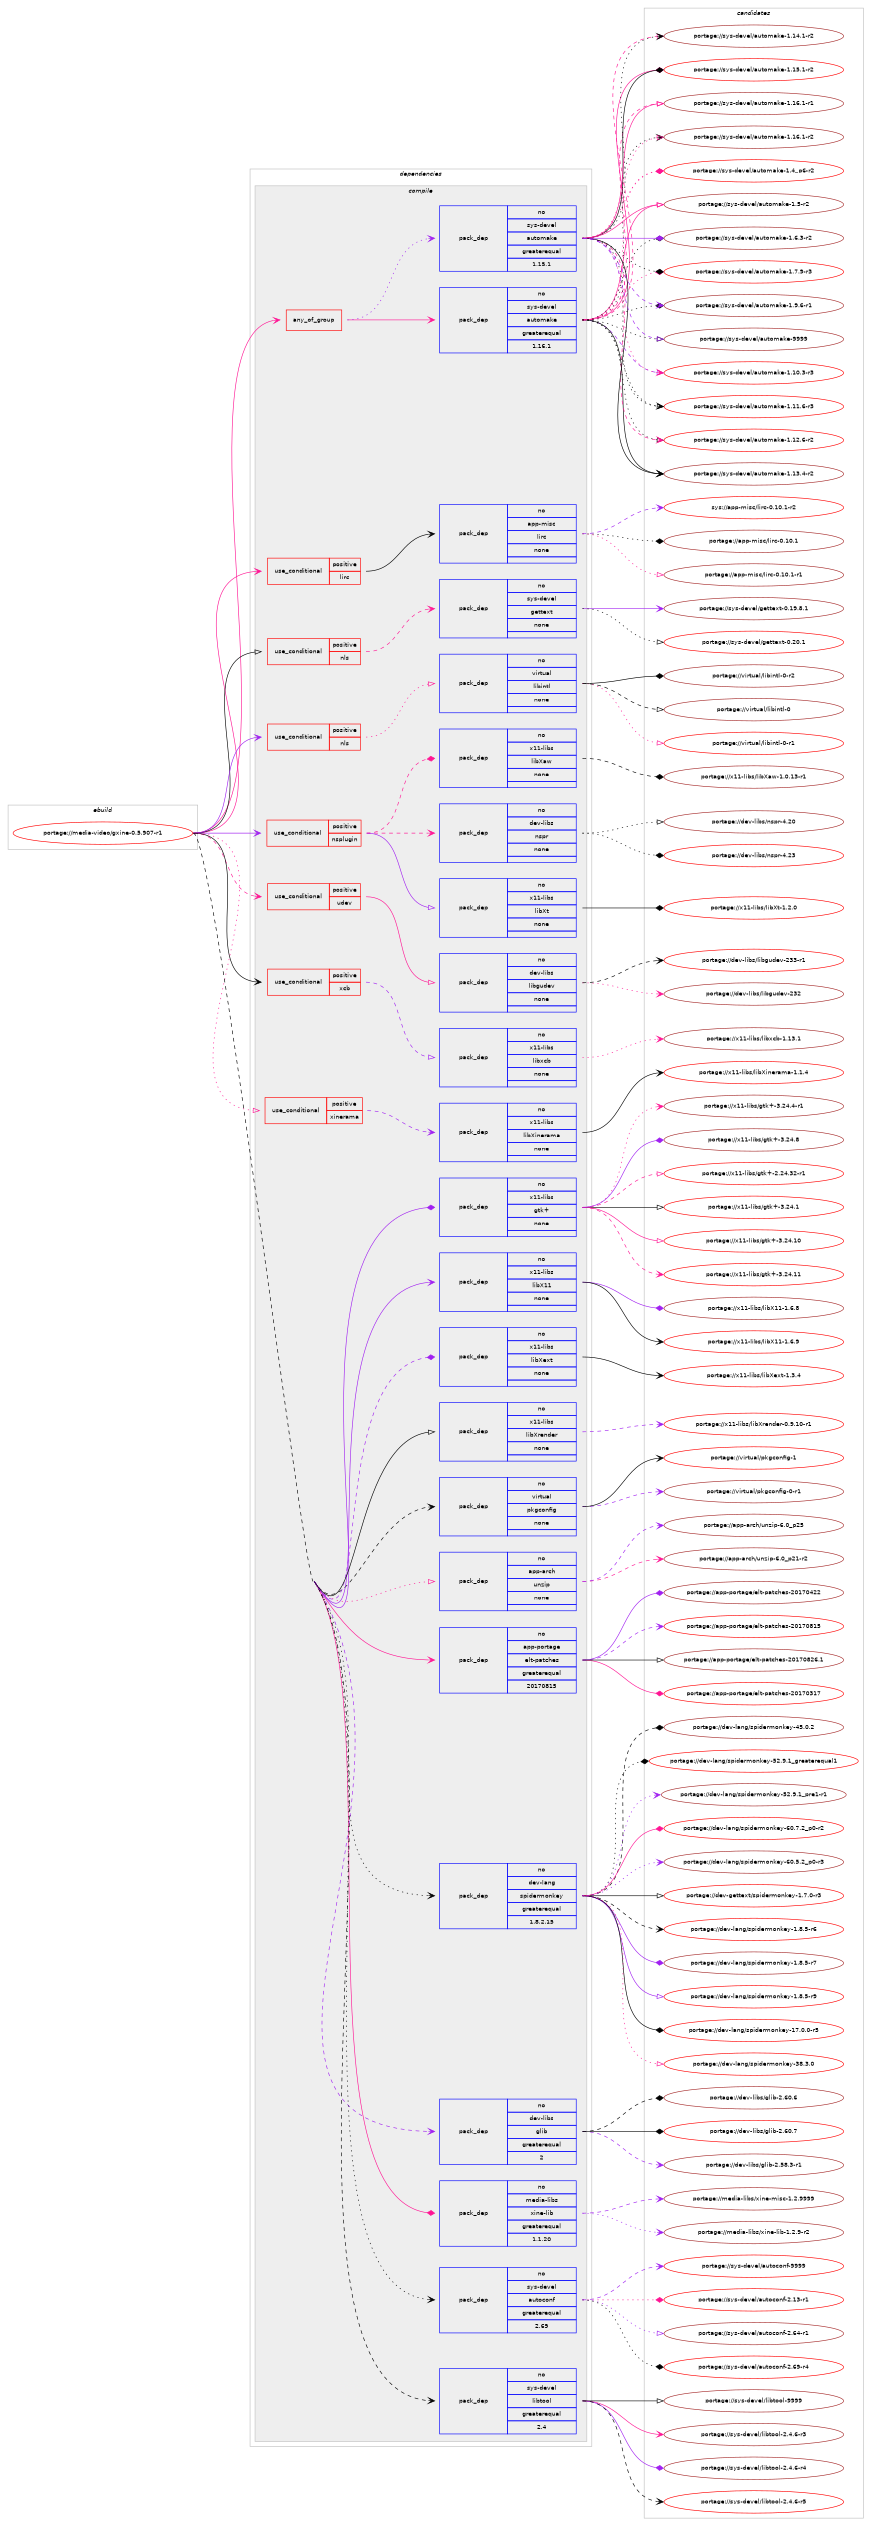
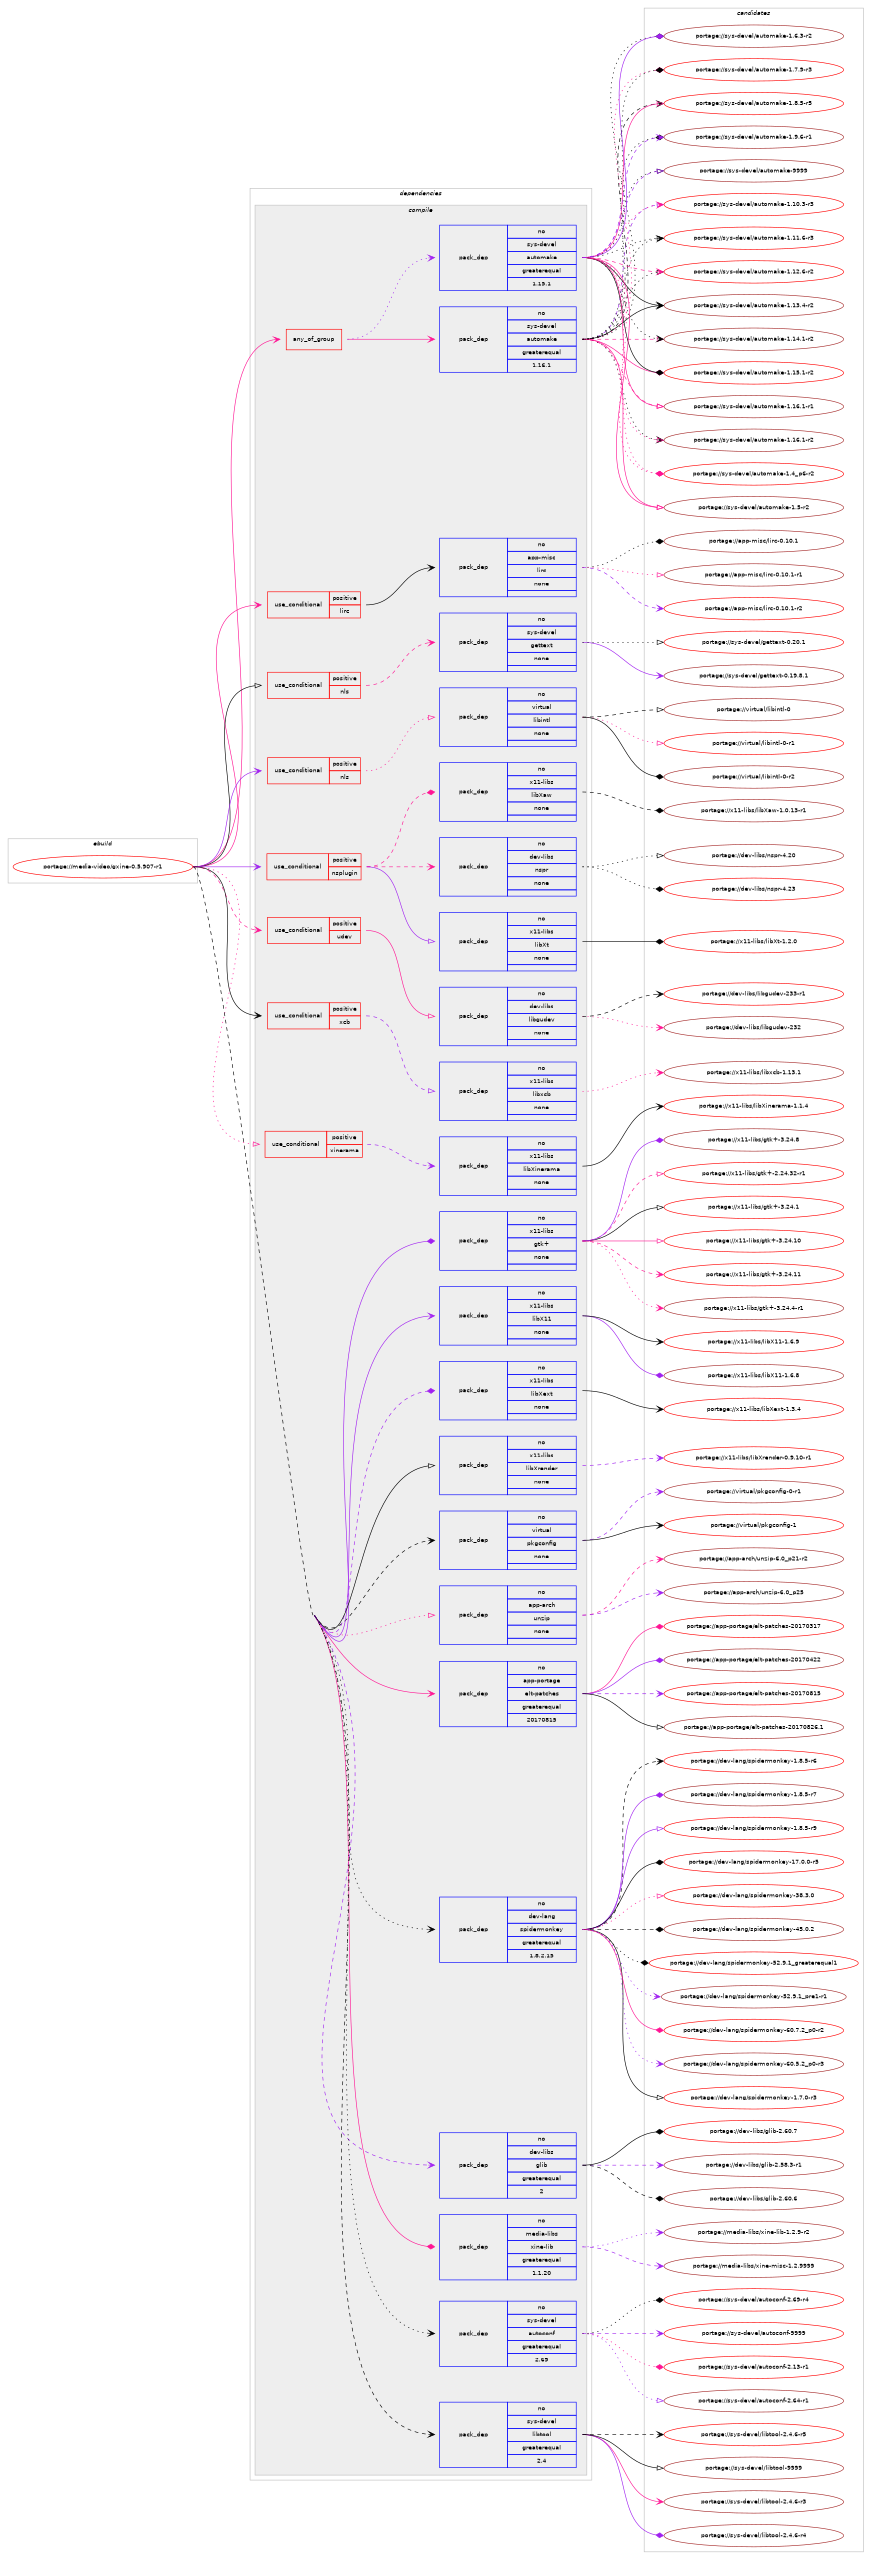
node "portage://sys-devel/automake-1.8.5-r5": added
node "sys://app-misc/lirc-0.10.1-r2": label "sys://app-misc/lirc-0.10.1-r2" -> "portage://app-misc/lirc-0.10.1-r2"
node "portage://dev-gettext/spidermonkey-1.7.0-r3": label "portage://dev-gettext/spidermonkey-1.7.0-r3" -> "portage://dev-lang/spidermonkey-1.7.0-r3"
